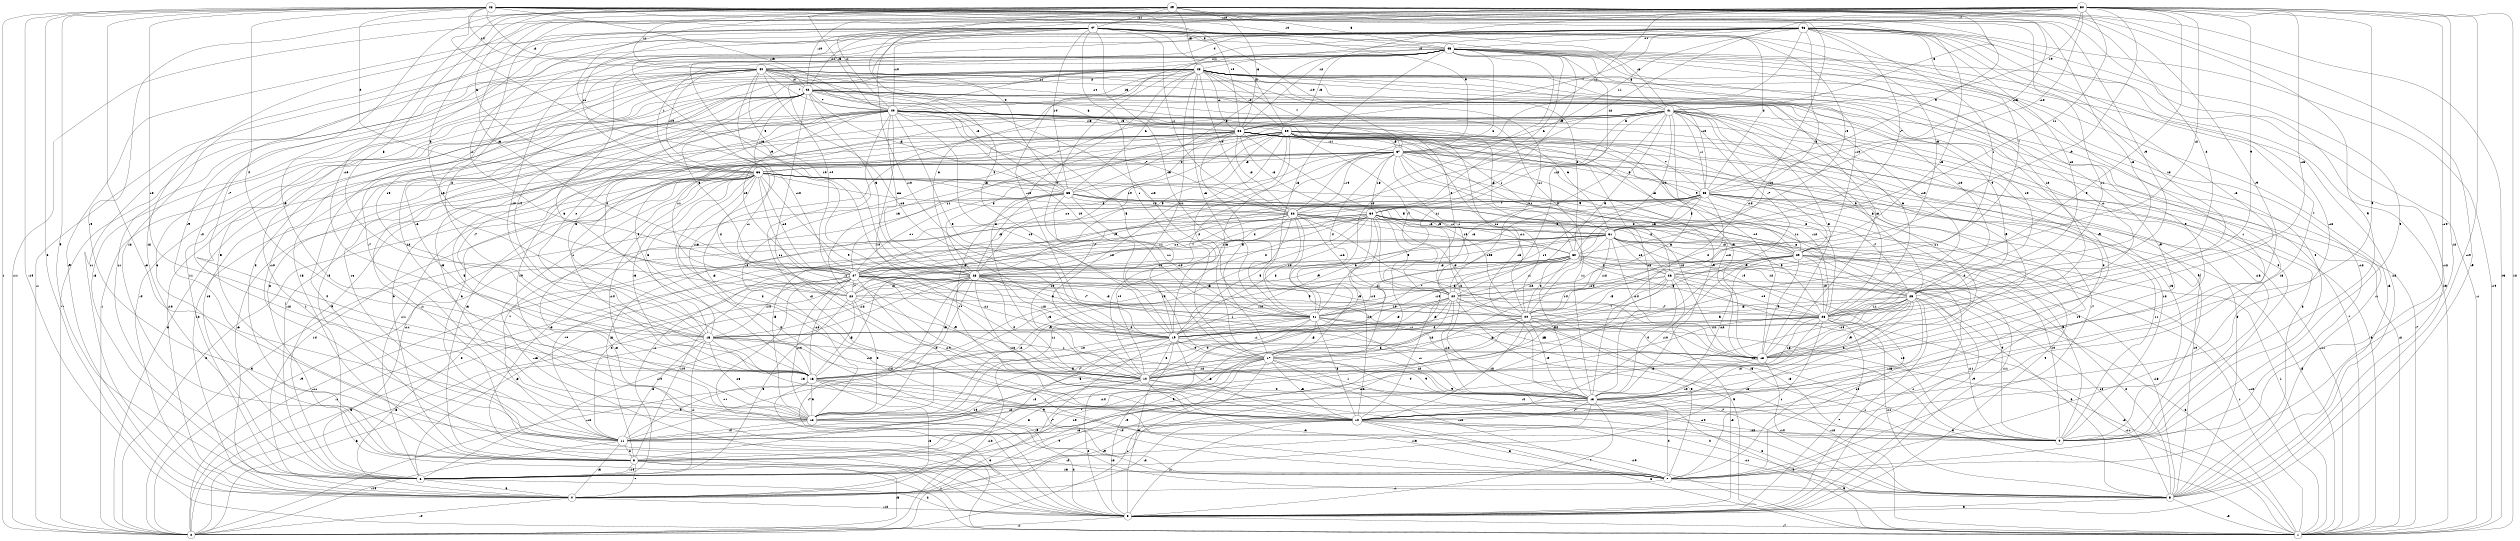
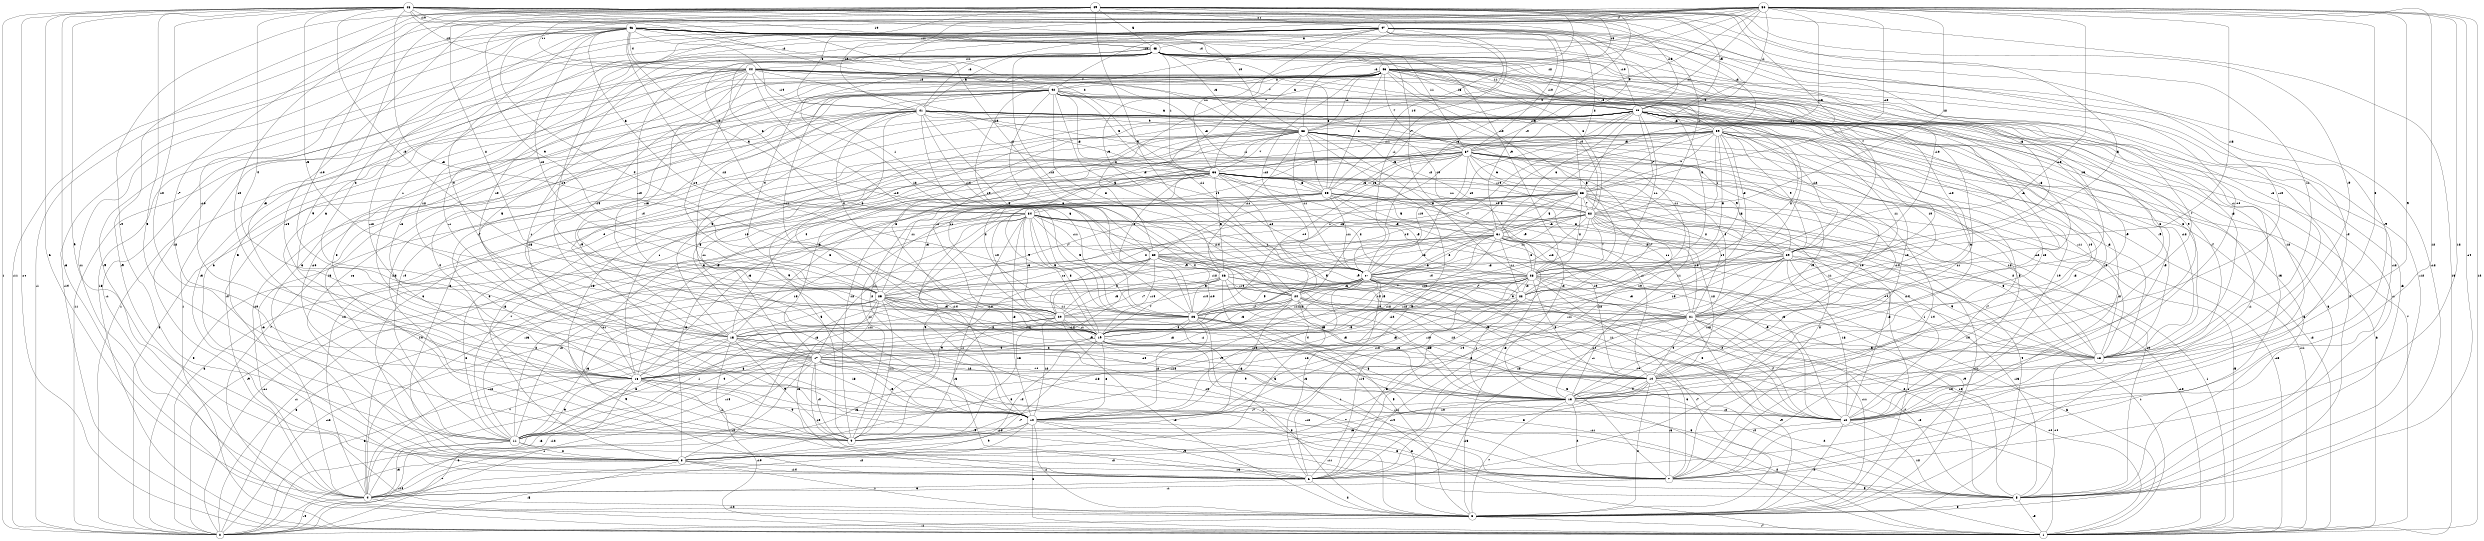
edge "41" -- "26": removed, label "-7"
edge "30" -- "24": removed, label "-1"
